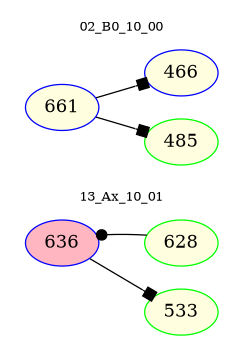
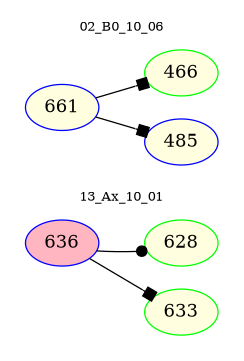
cluster "02_B0_10_00": label "02_B0_10_00" -> "02_B0_10_06"
node "466": color blue -> green
node "485": color green -> blue
edge "628" -> "636": reversed
node "533": label "533" -> "633"
